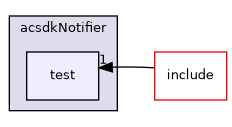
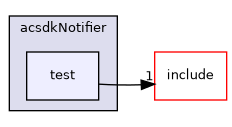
edge "include" -> "test": reversed
